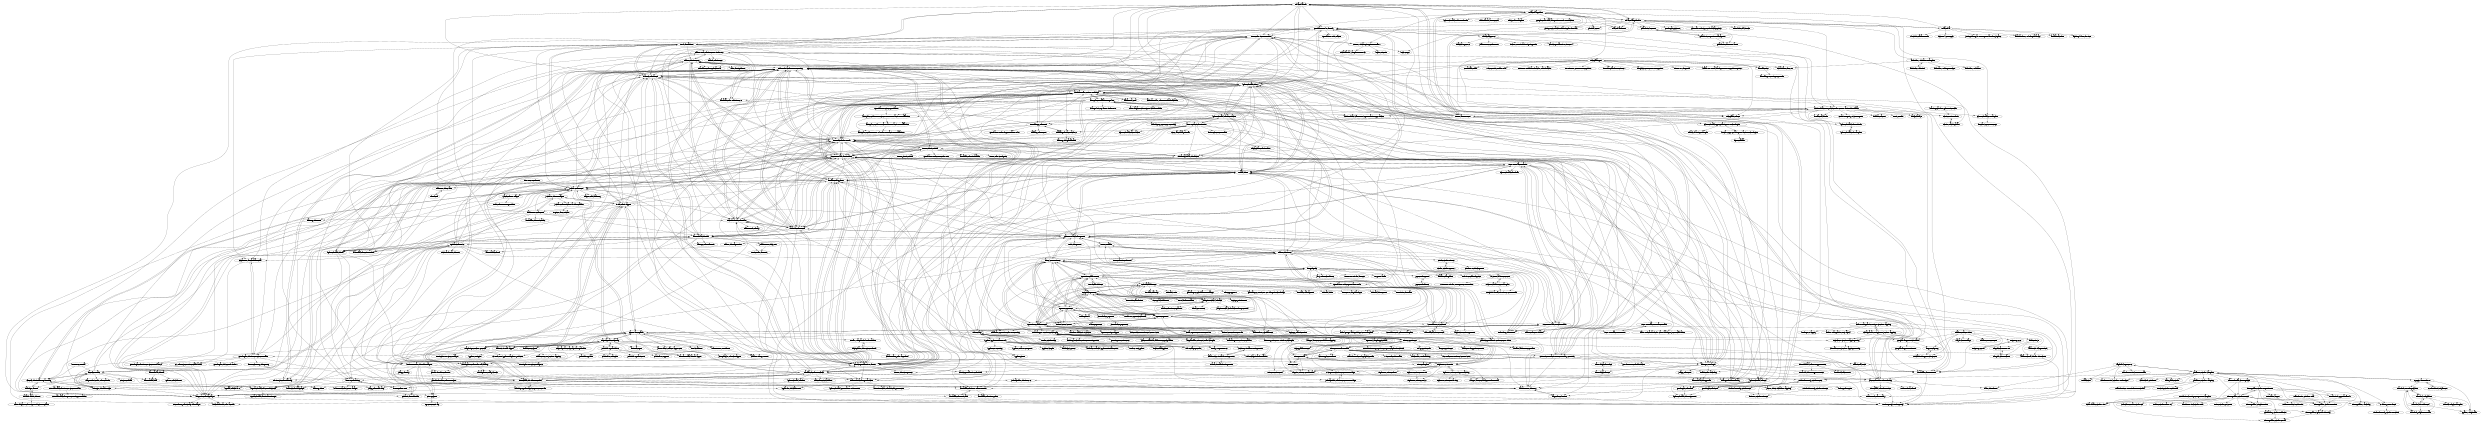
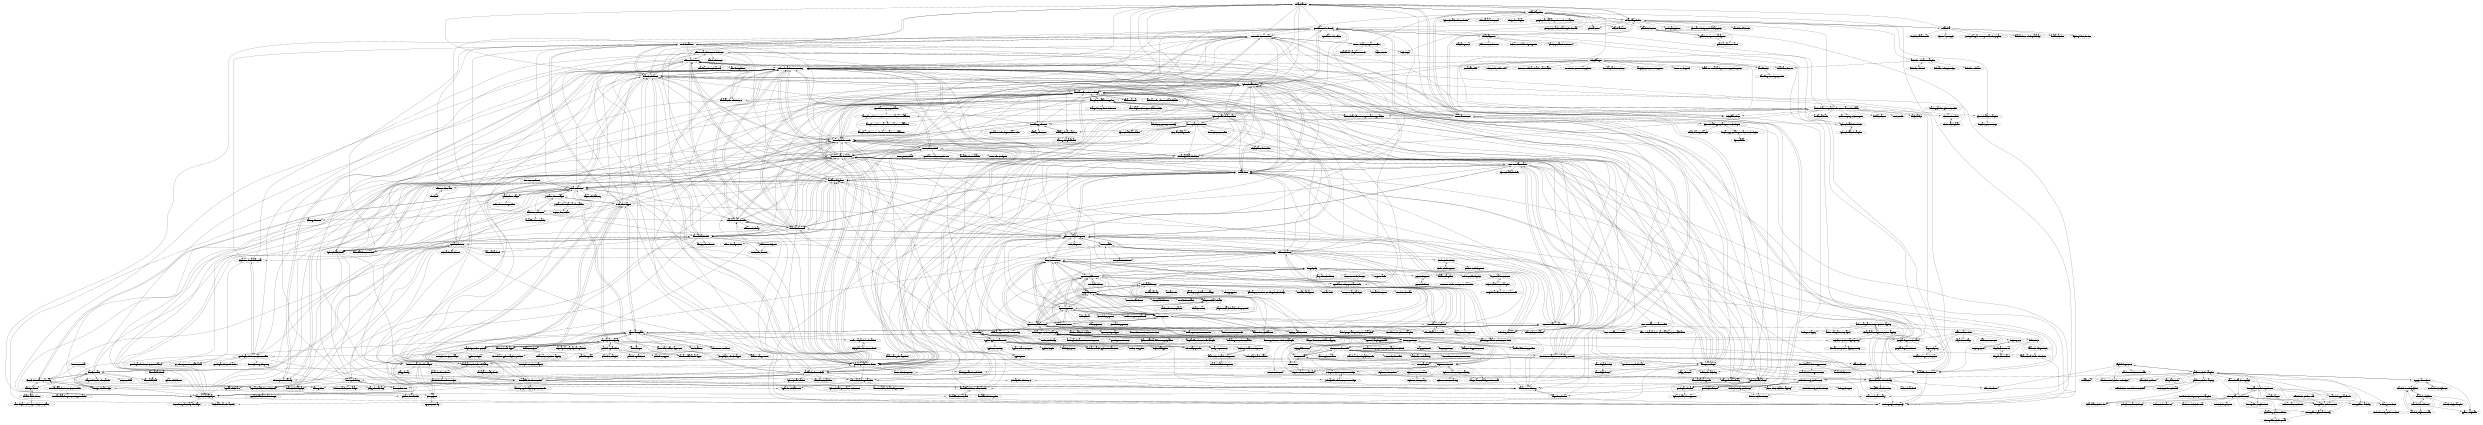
node "mp3guy/Kintinuous": removed
edge "sansumbrella/Choreograph" -> "simongeilfus/Cinder-Cereal": now "sansumbrella/Choreograph" -> "simongeilfus/Cinder-Experiments"
